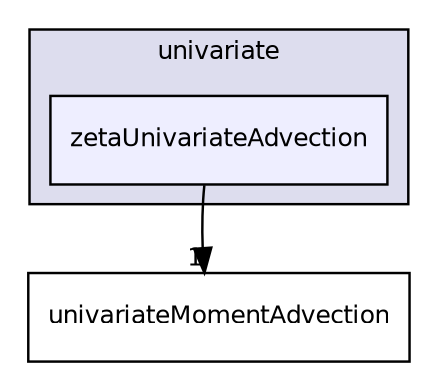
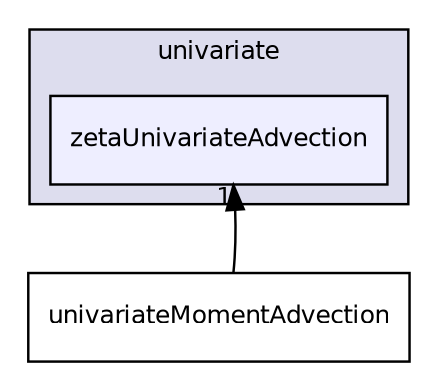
edge "zetaUnivariateAdvection" -> "univariateMomentAdvection": reversed
